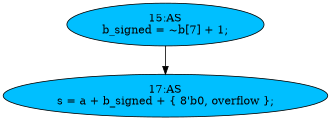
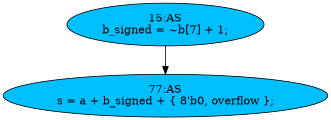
node "17:AS s = a + b_signed + { 8'b0, overflow };": label "17:AS s = a + b_signed + { 8'b0, overflow };" -> "77:AS s = a + b_signed + { 8'b0, overflow };"
